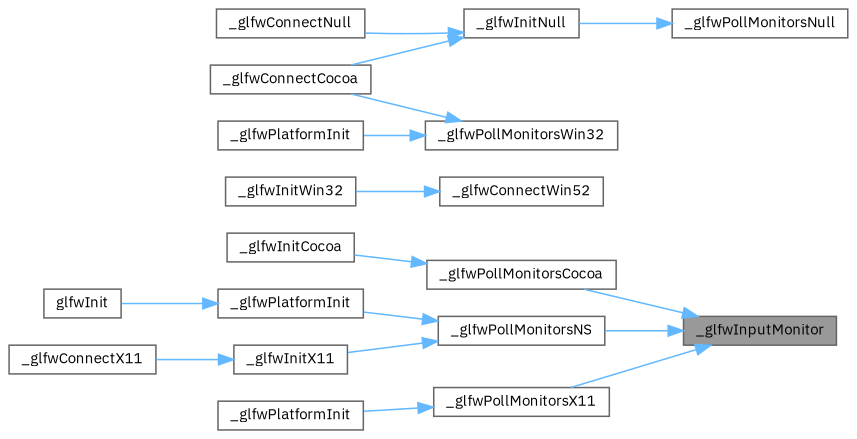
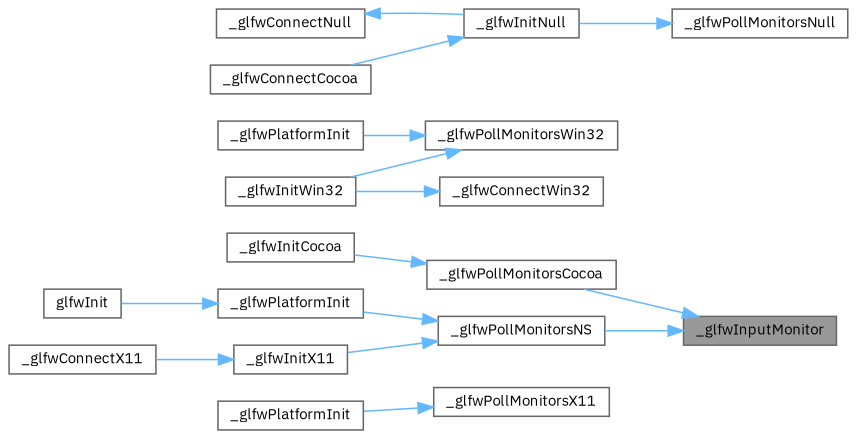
edge "_glfwConnectNull" -> "_glfwInitNull": reversed
edge "_glfwConnectCocoa" -> "_glfwPollMonitorsWin32": now "_glfwInitWin32" -> "_glfwPollMonitorsWin32"
node "_glfwConnectWin52": label "_glfwConnectWin52" -> "_glfwConnectWin32"
edge "_glfwPollMonitorsX11" -> "_glfwInputMonitor": removed
